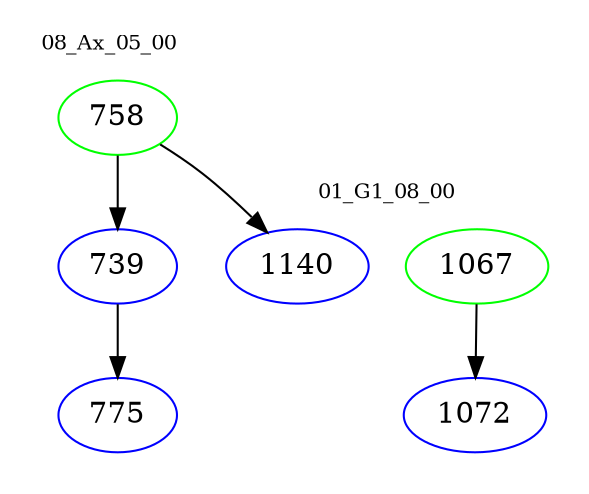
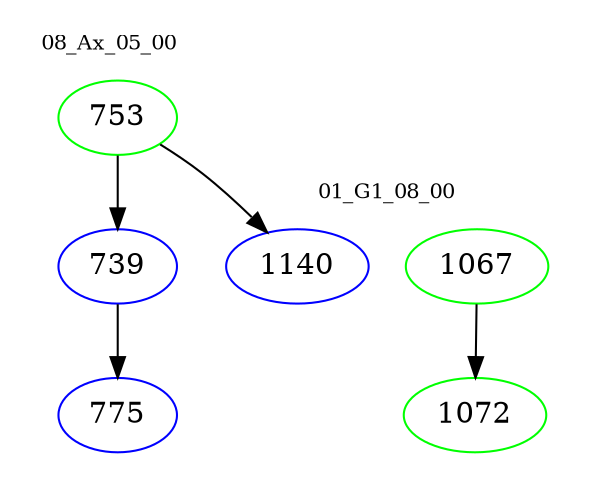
node "758": label "758" -> "753"
node "1072": color blue -> green
